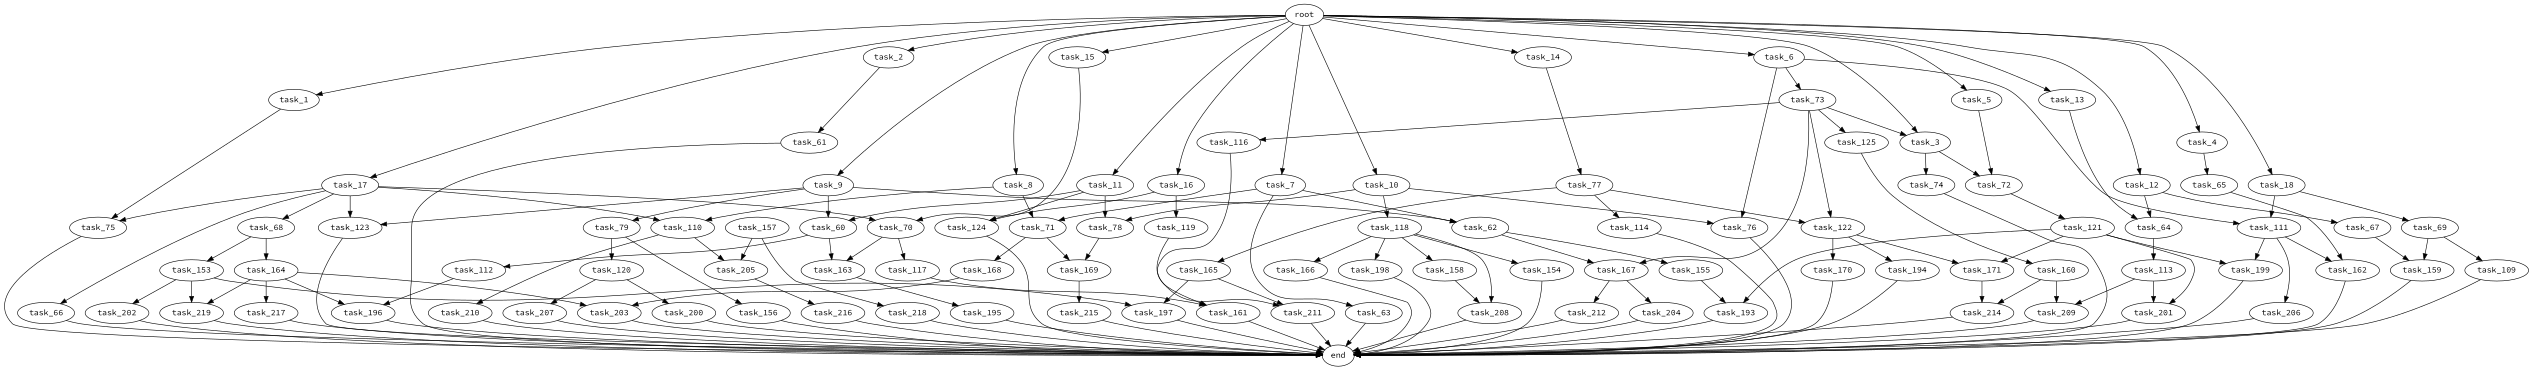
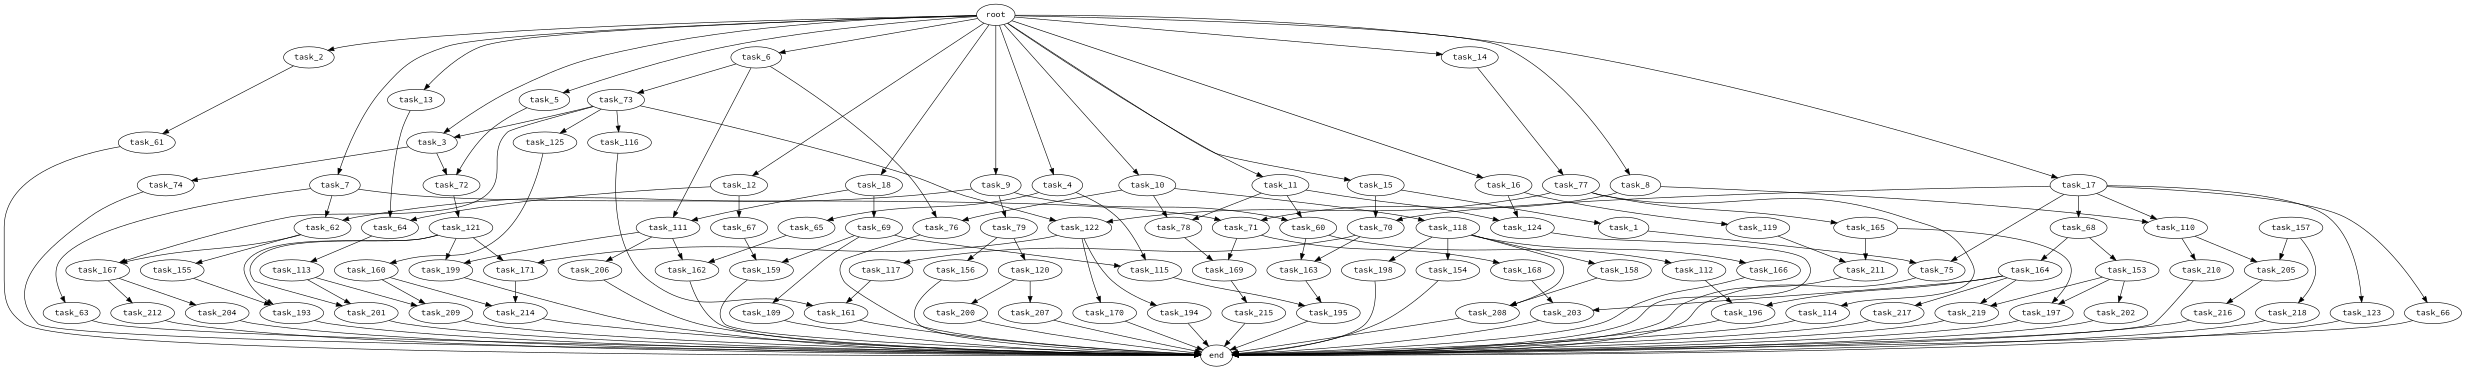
edge "root" -> "task_1": now "task_15" -> "task_1"
edge "task_9" -> "task_123": removed
node "task_115": added
